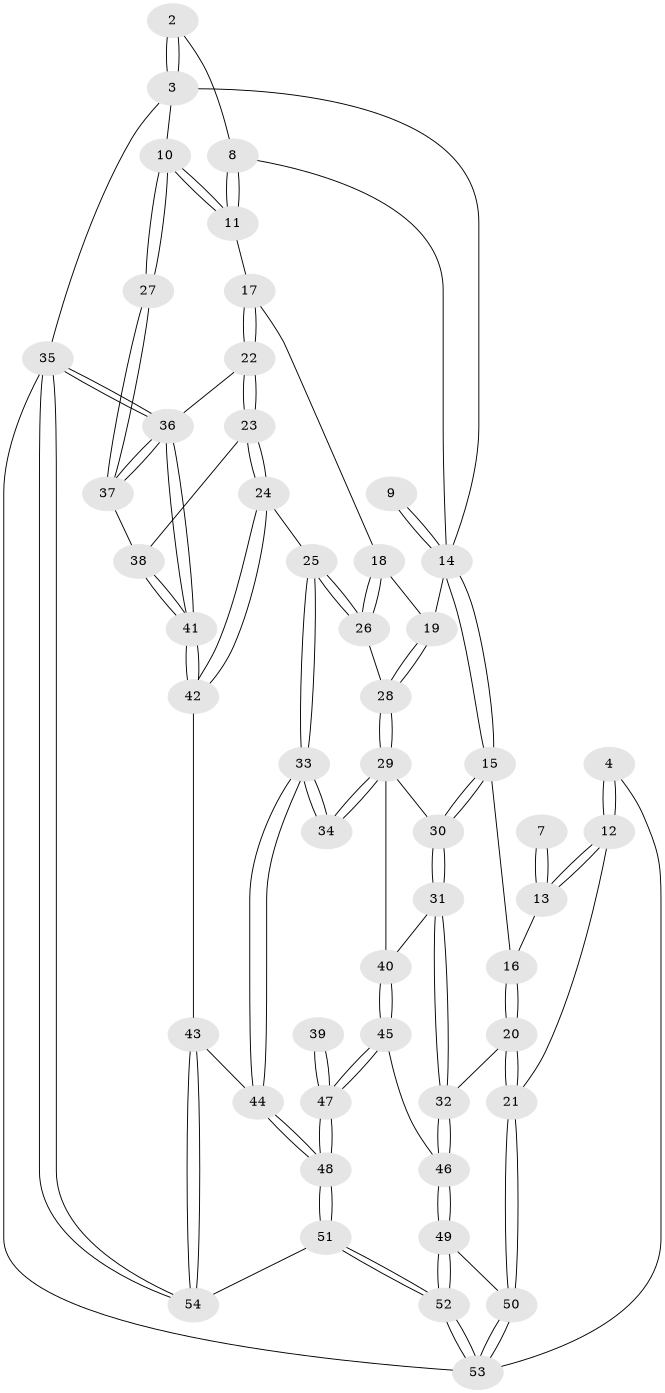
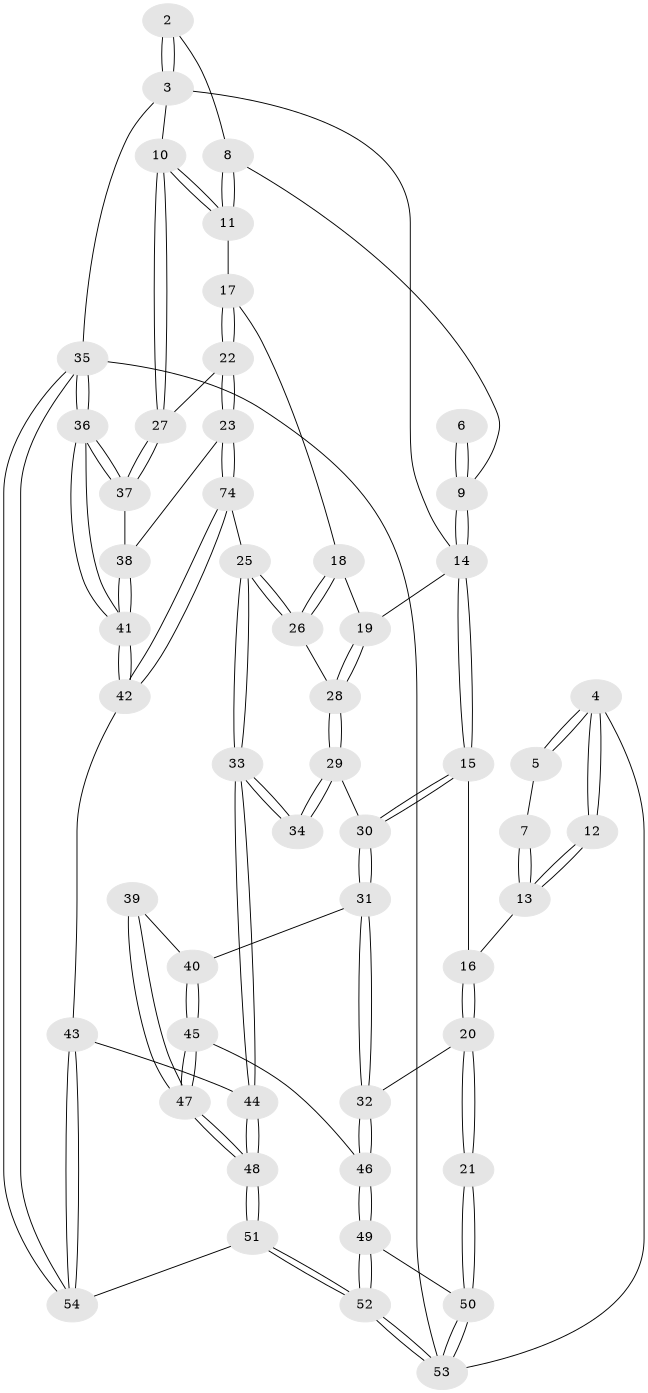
edge "8" -- "14": now "8" -- "9"
edge "22" -- "36": now "22" -- "27"
node "6": added
node "24": label "24" -> "74"
node "5": added
edge "29" -- "40": now "39" -- "40"
edge "12" -- "21": removed
